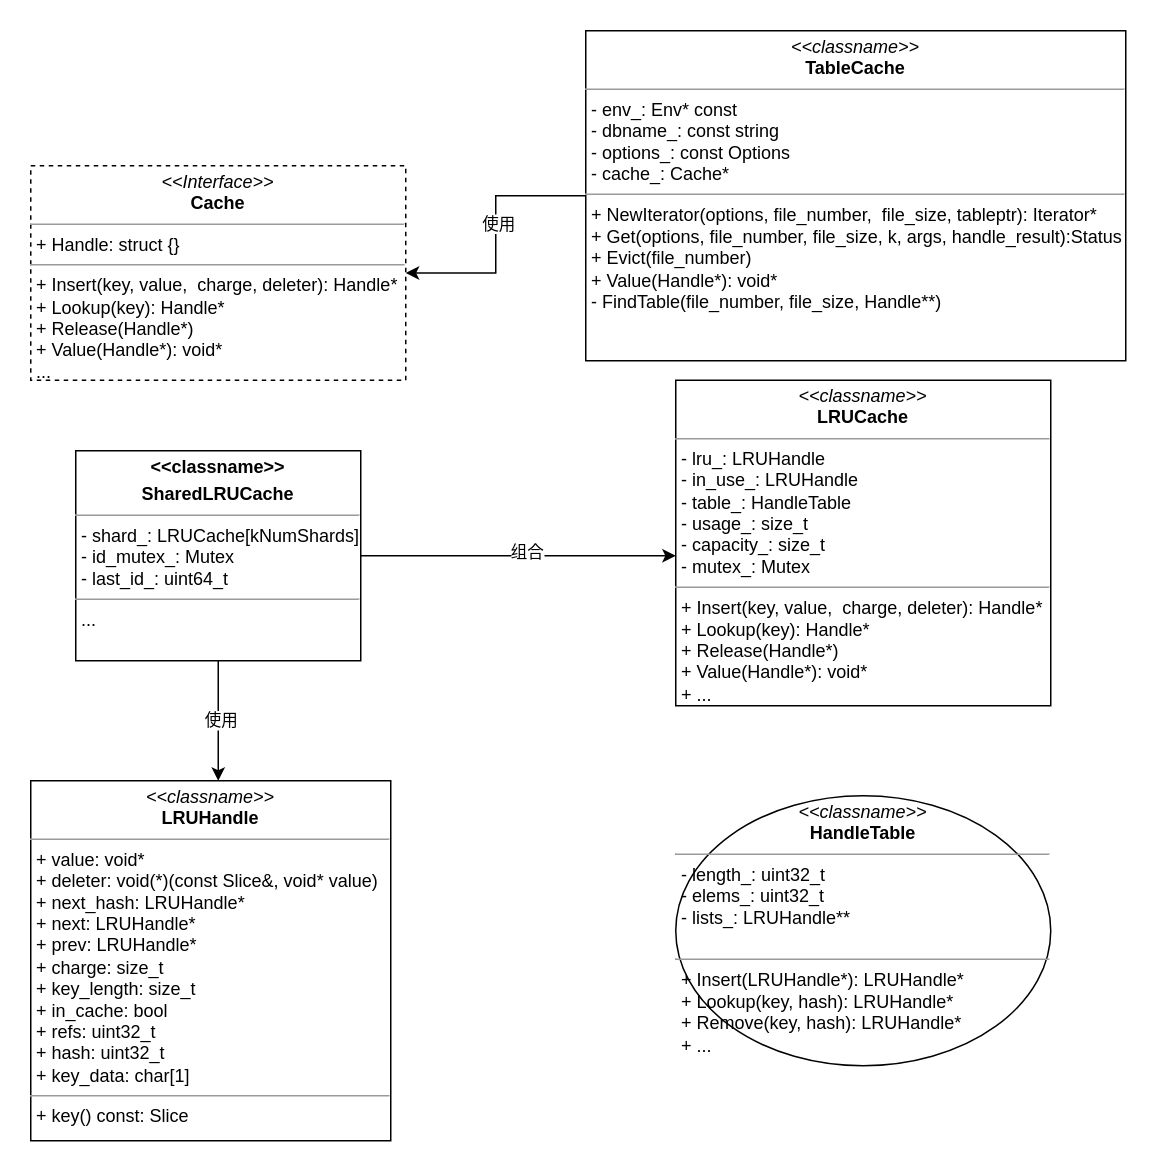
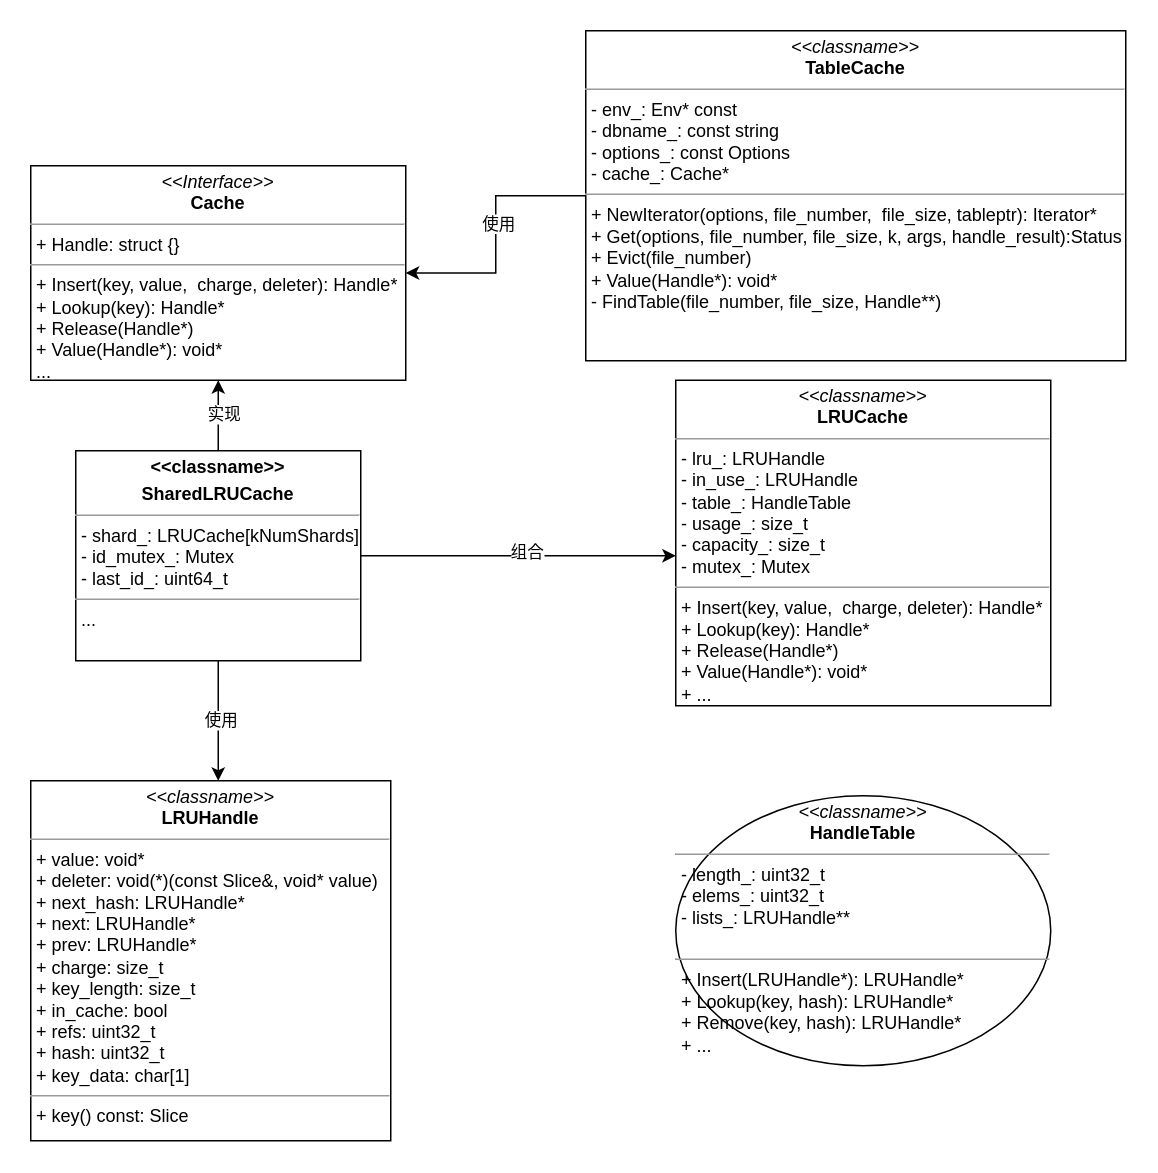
node "<<Interface>> Cache + Handle: struct {} + Insert(key, value, charge, deleter): Handle* + Lookup(key): Handle* + Release(Handle*) + Value(Handle*): void* ...": style dashed -> solid
edge "<<classname>> SharedLRUCache - shard_: LRUCache[kNumShards] - id_mutex_: Mutex - last_id_: uint64_t ..." -> "<<Interface>> Cache + Handle: struct {} + Insert(key, value, charge, deleter): Handle* + Lookup(key): Handle* + Release(Handle*) + Value(Handle*): void* ...": added, label "实现"
